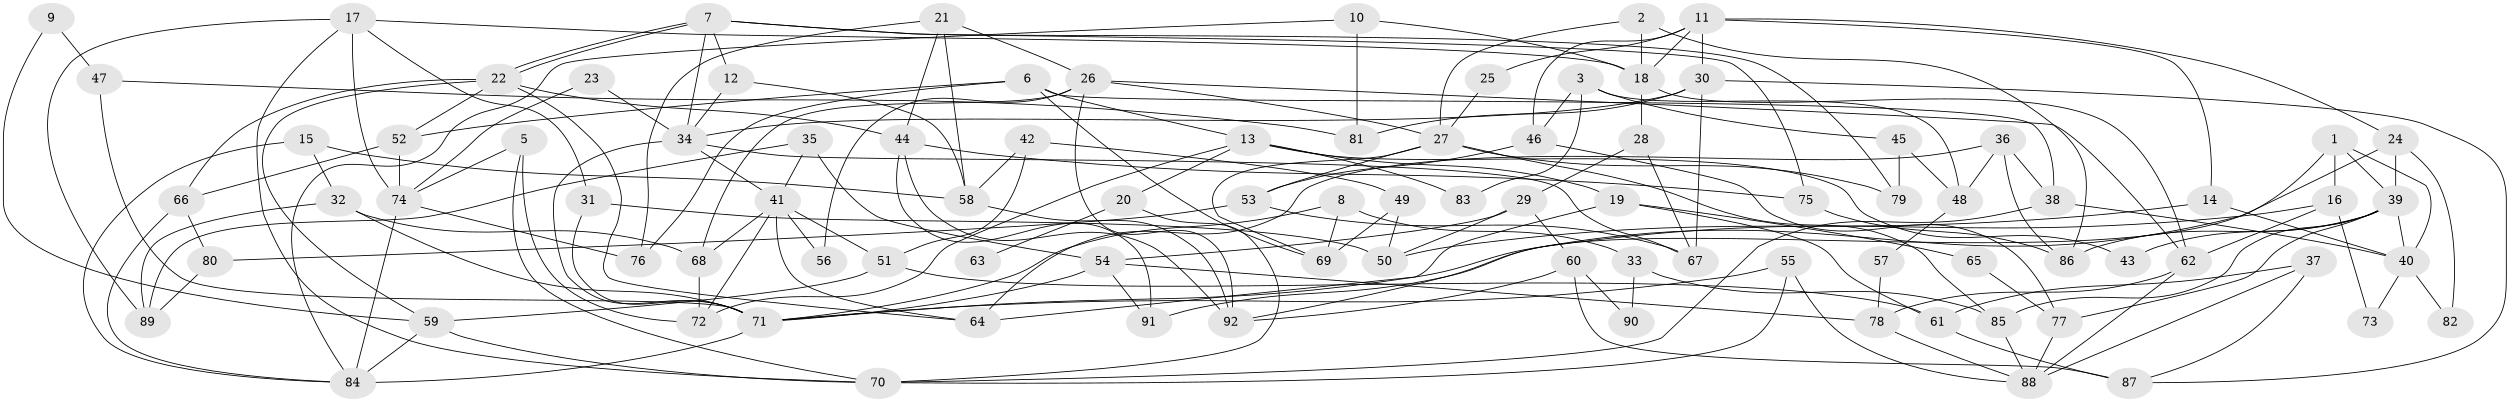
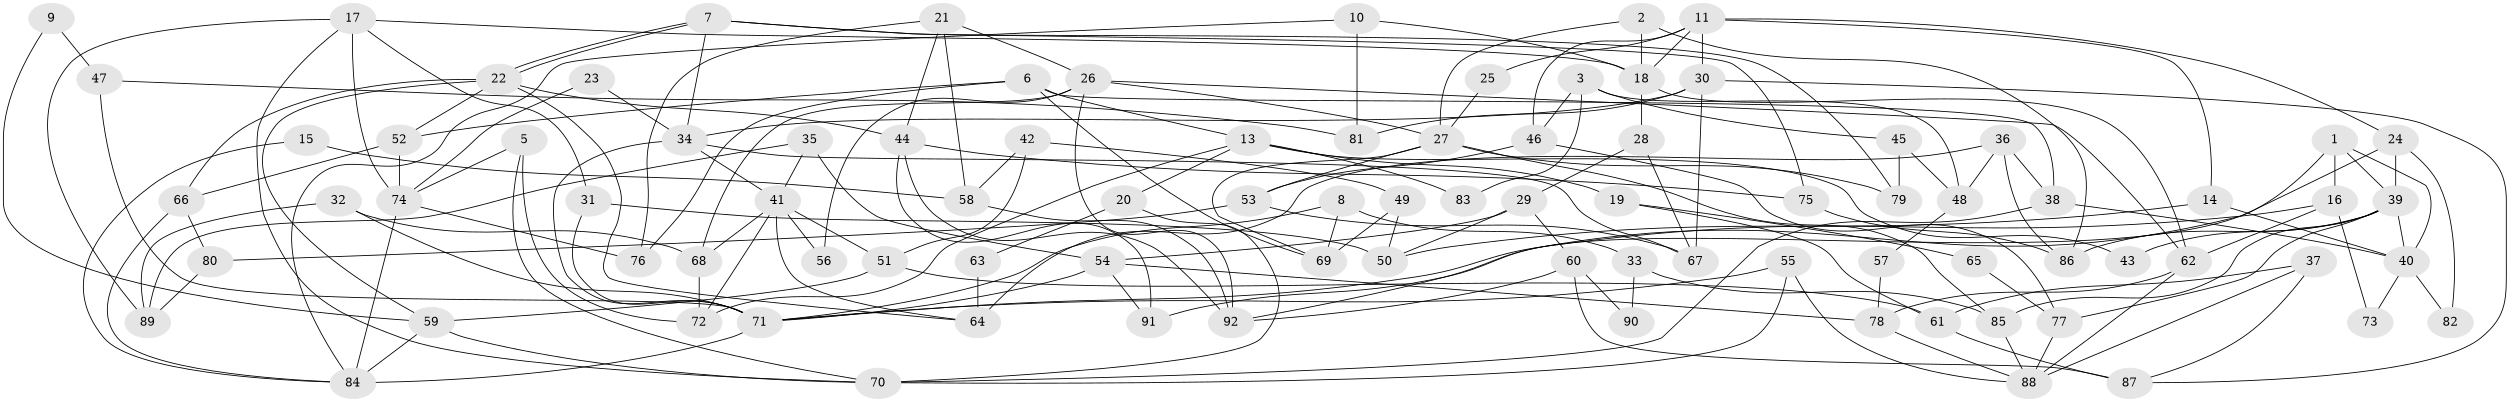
node "12": removed
edge "15" -- "32": removed
edge "19" -- "64": now "63" -- "64"
